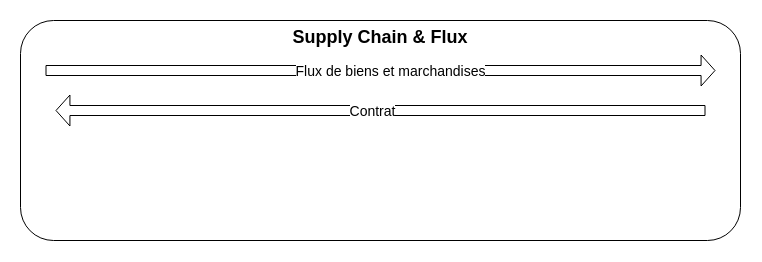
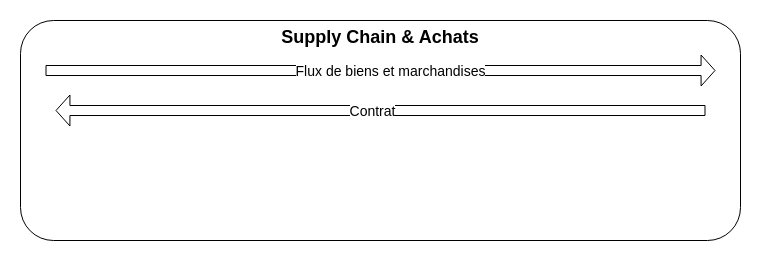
node "Supply Chain & Flux": label "Supply Chain & Flux" -> "Supply Chain & Achats"
